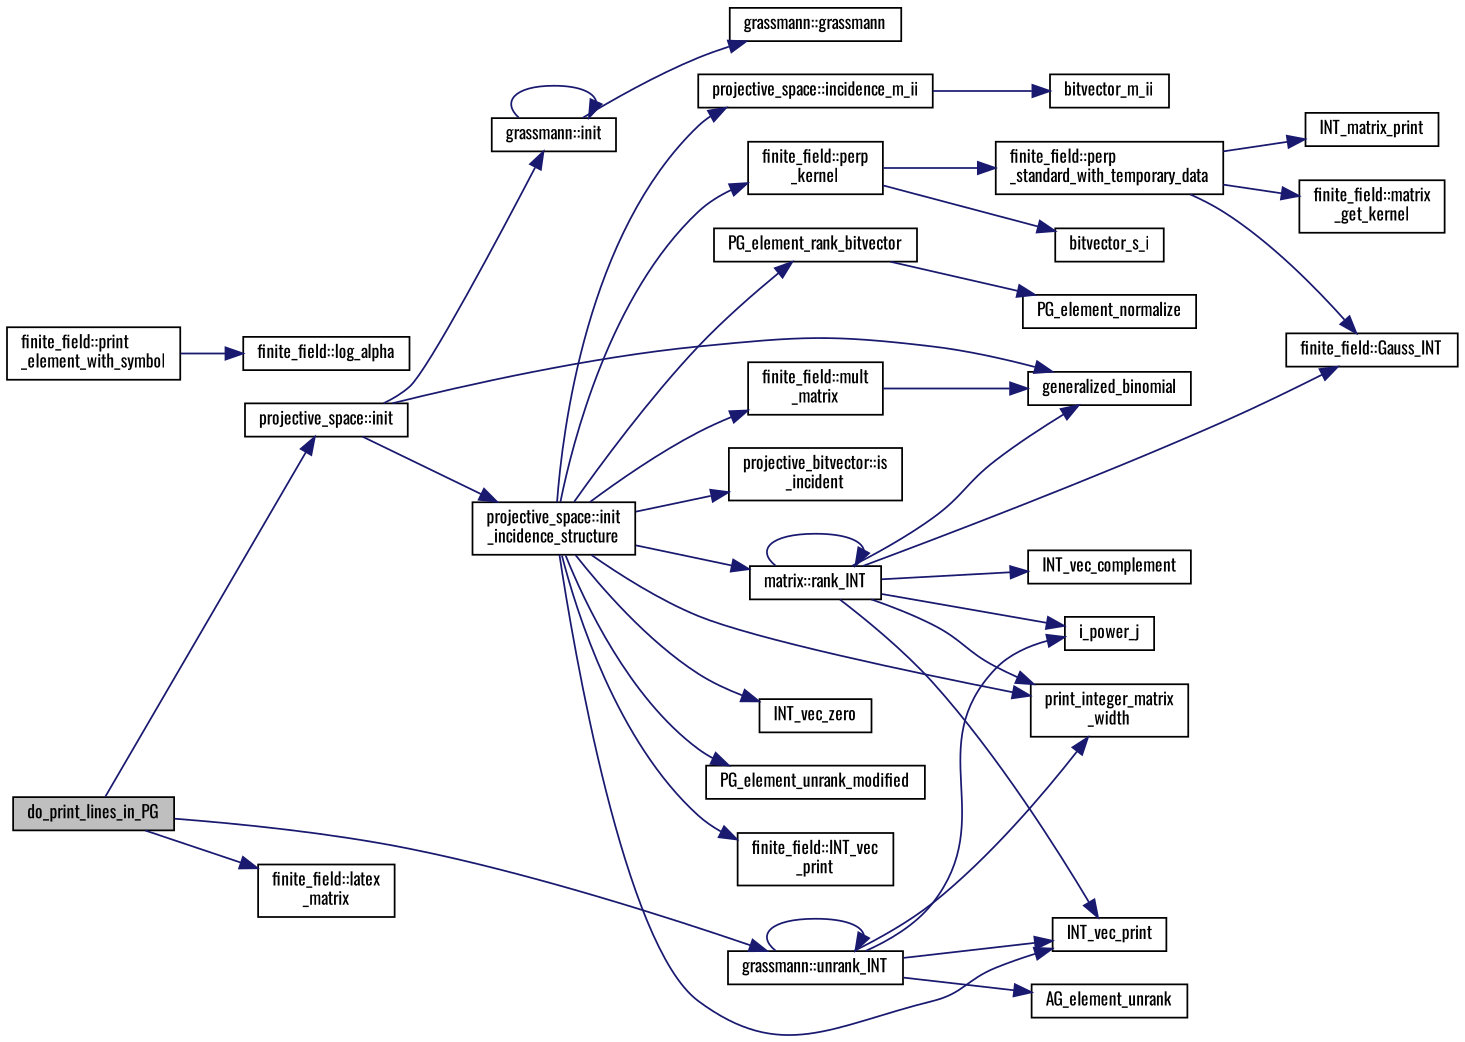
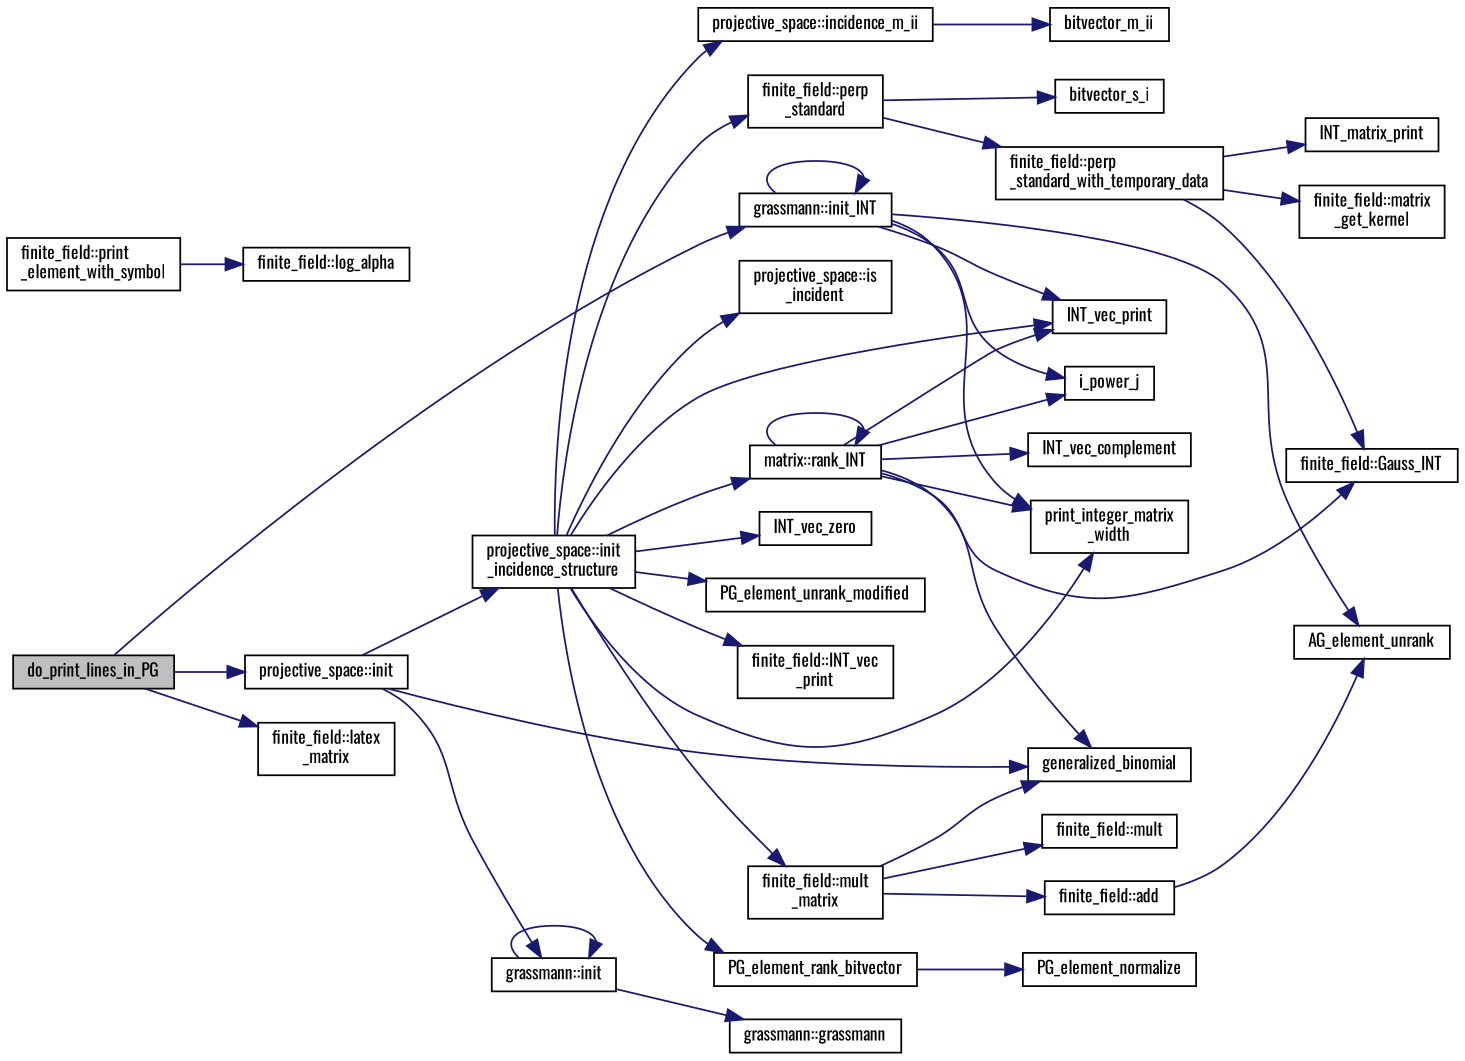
node "finite_field::perp _kernel": label "finite_field::perp _kernel" -> "finite_field::perp _standard"
node "projective_bitvector::is _incident": label "projective_bitvector::is _incident" -> "projective_space::is _incident"
node "finite_field::mult": added
node "finite_field::add": added
node "grassmann::unrank_INT": label "grassmann::unrank_INT" -> "grassmann::init_INT"
